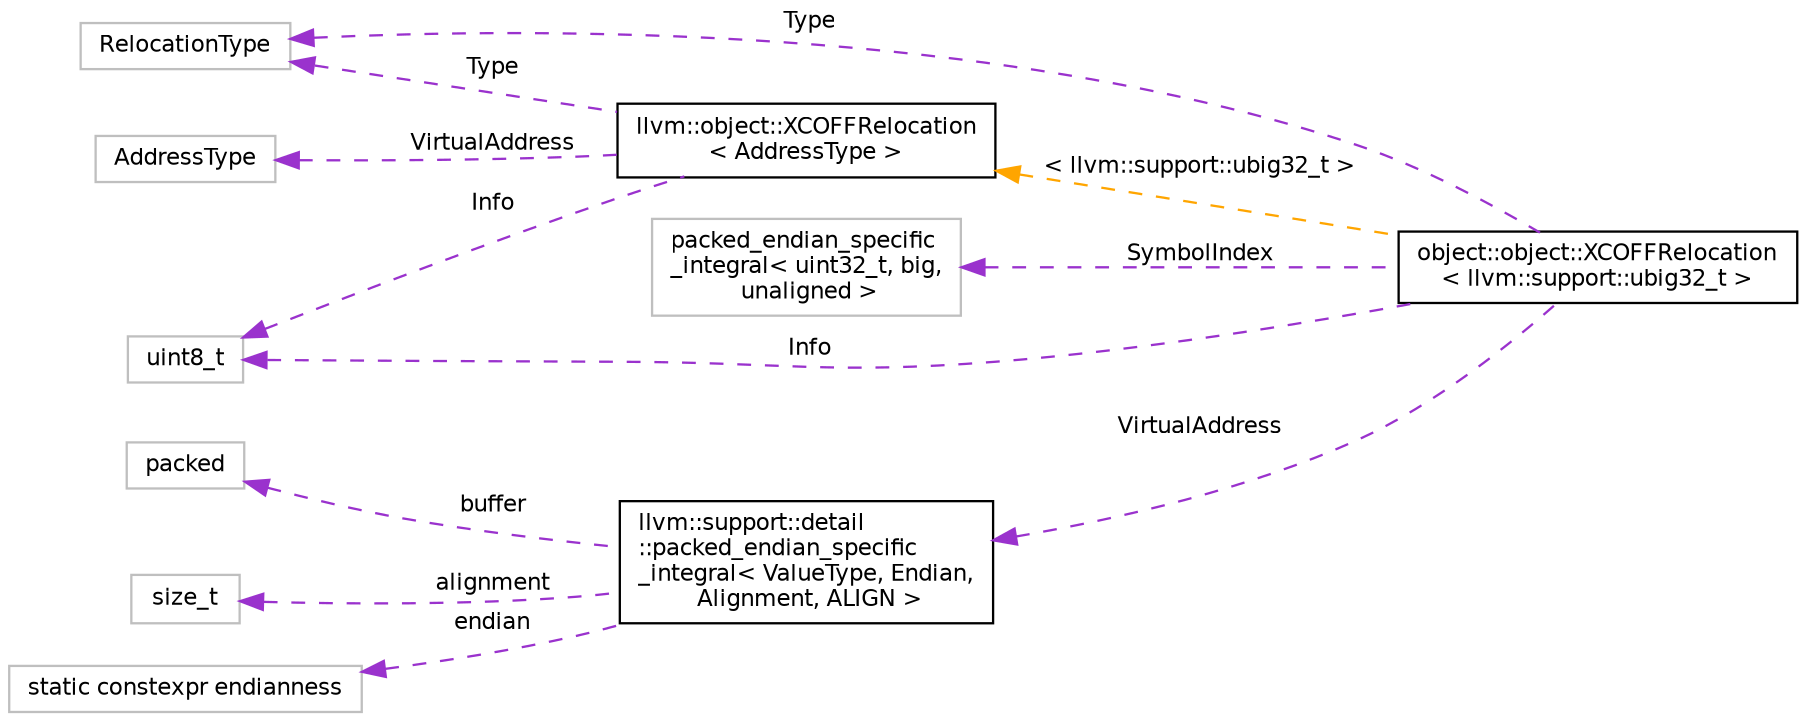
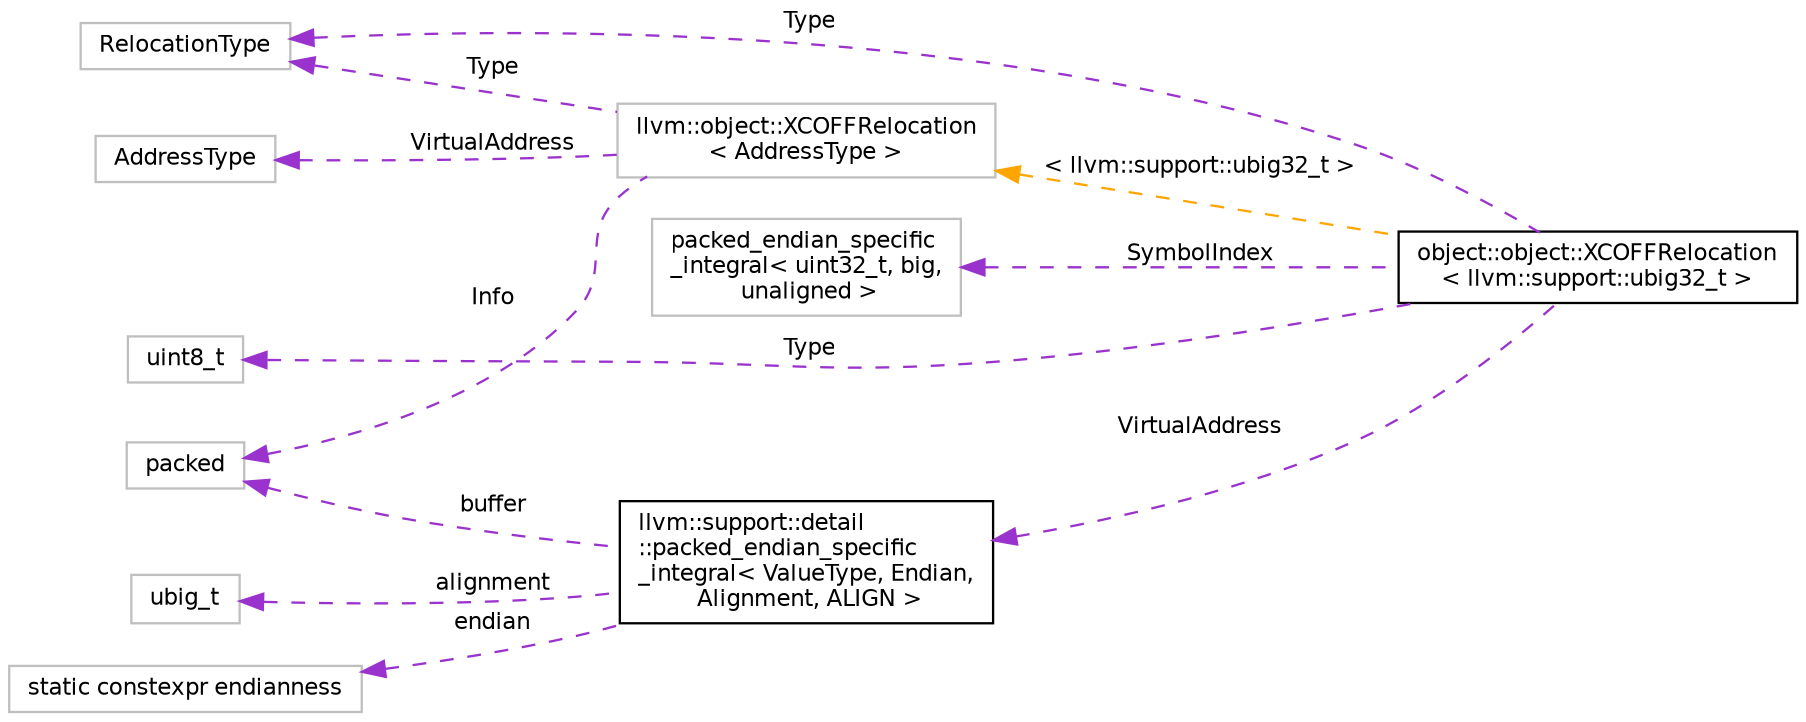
node "llvm::object::XCOFFRelocation < AddressType >": color black -> grey75
edge "llvm::object::XCOFFRelocation < AddressType >" -> "uint8_t": now "llvm::object::XCOFFRelocation < AddressType >" -> "packed"
edge "object::object::XCOFFRelocation < llvm::support::ubig32_t >" -> "uint8_t": label " Info" -> " Type"
node "size_t": label "size_t" -> "ubig_t"
